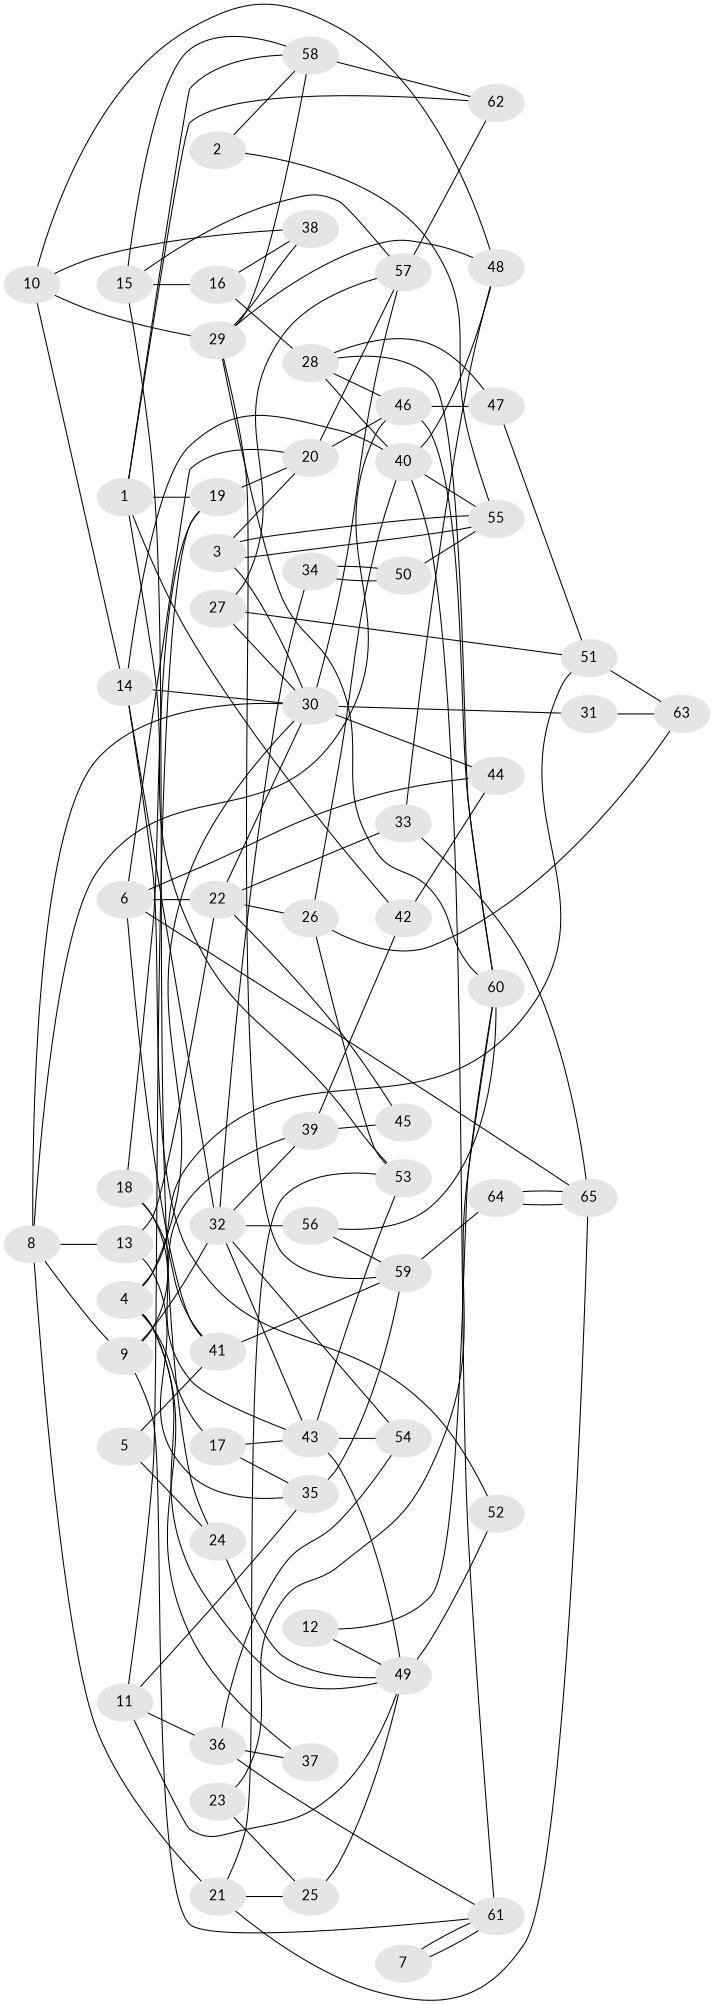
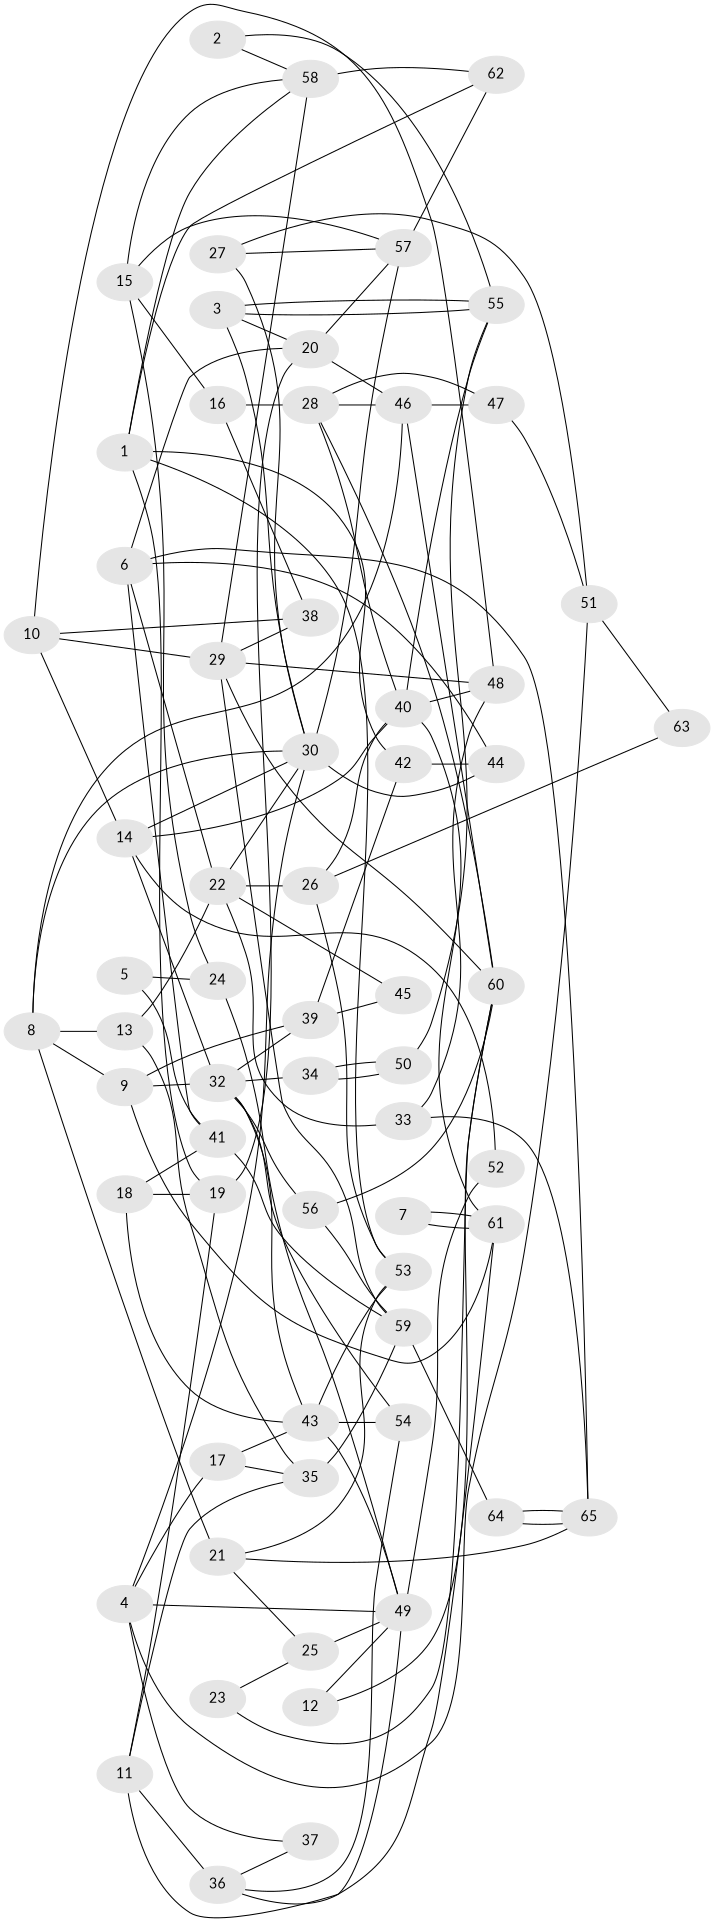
node "31": removed
